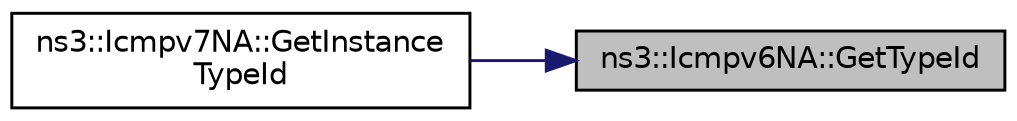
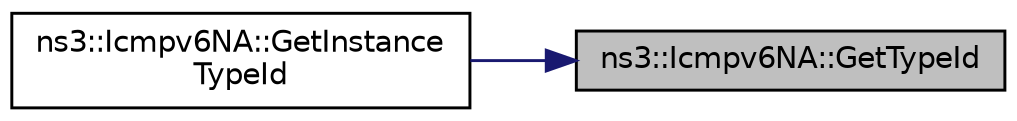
node "ns3::Icmpv7NA::GetInstance TypeId": label "ns3::Icmpv7NA::GetInstance TypeId" -> "ns3::Icmpv6NA::GetInstance TypeId"
